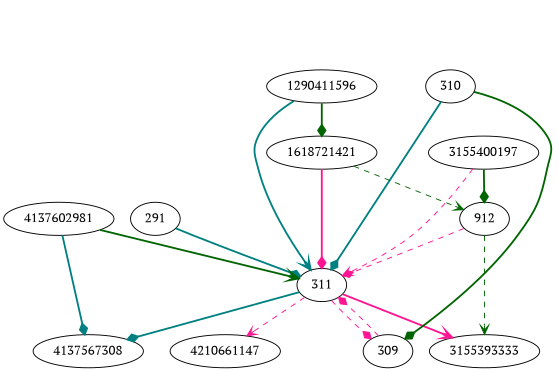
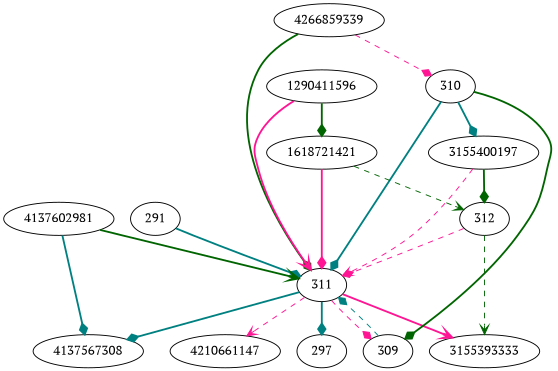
node "4266859339": added
edge "310" -> "3155400197": added
edge "1290411596" -> "311": color teal -> deeppink
node "912": label "912" -> "312"
edge "309" -> "311": color deeppink -> teal
node "297": added
